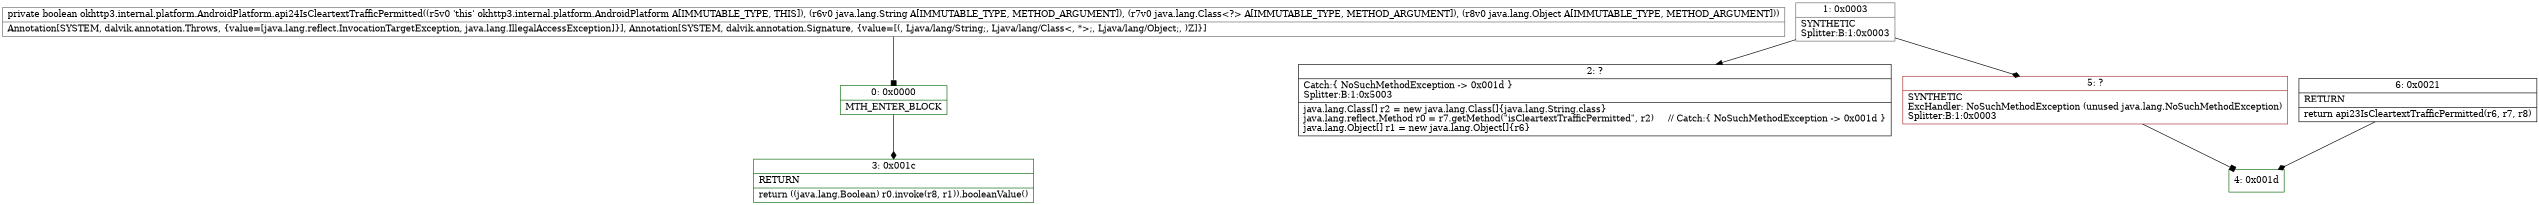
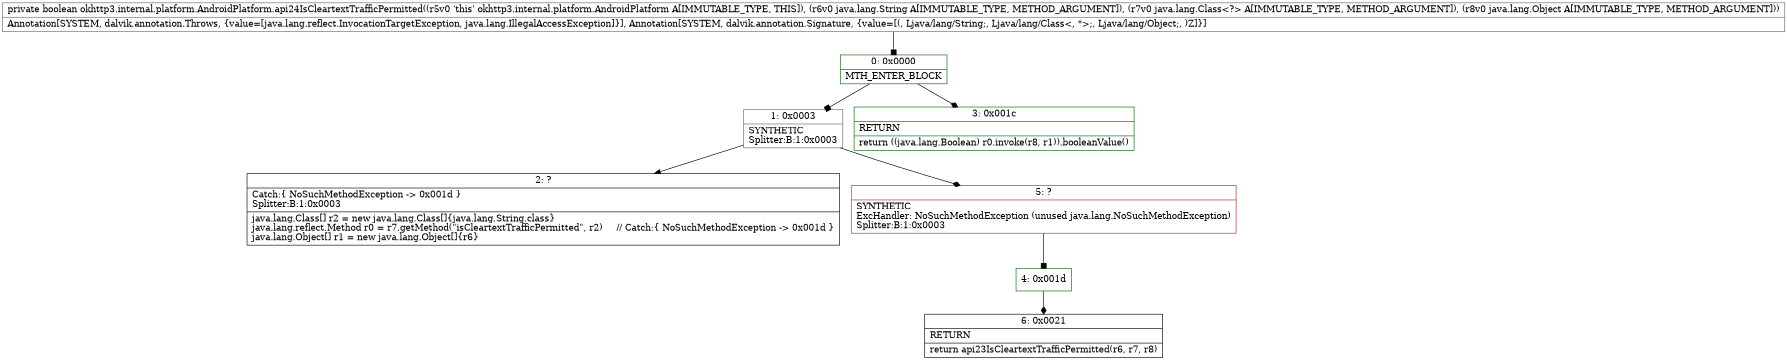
edge "0: 0x0000" -> "1: 0x0003": added
node "2: ?": text "Splitter:B:1:0x5003" -> "Splitter:B:1:0x0003"
edge "6: 0x0021" -> "4: 0x001d": reversed
